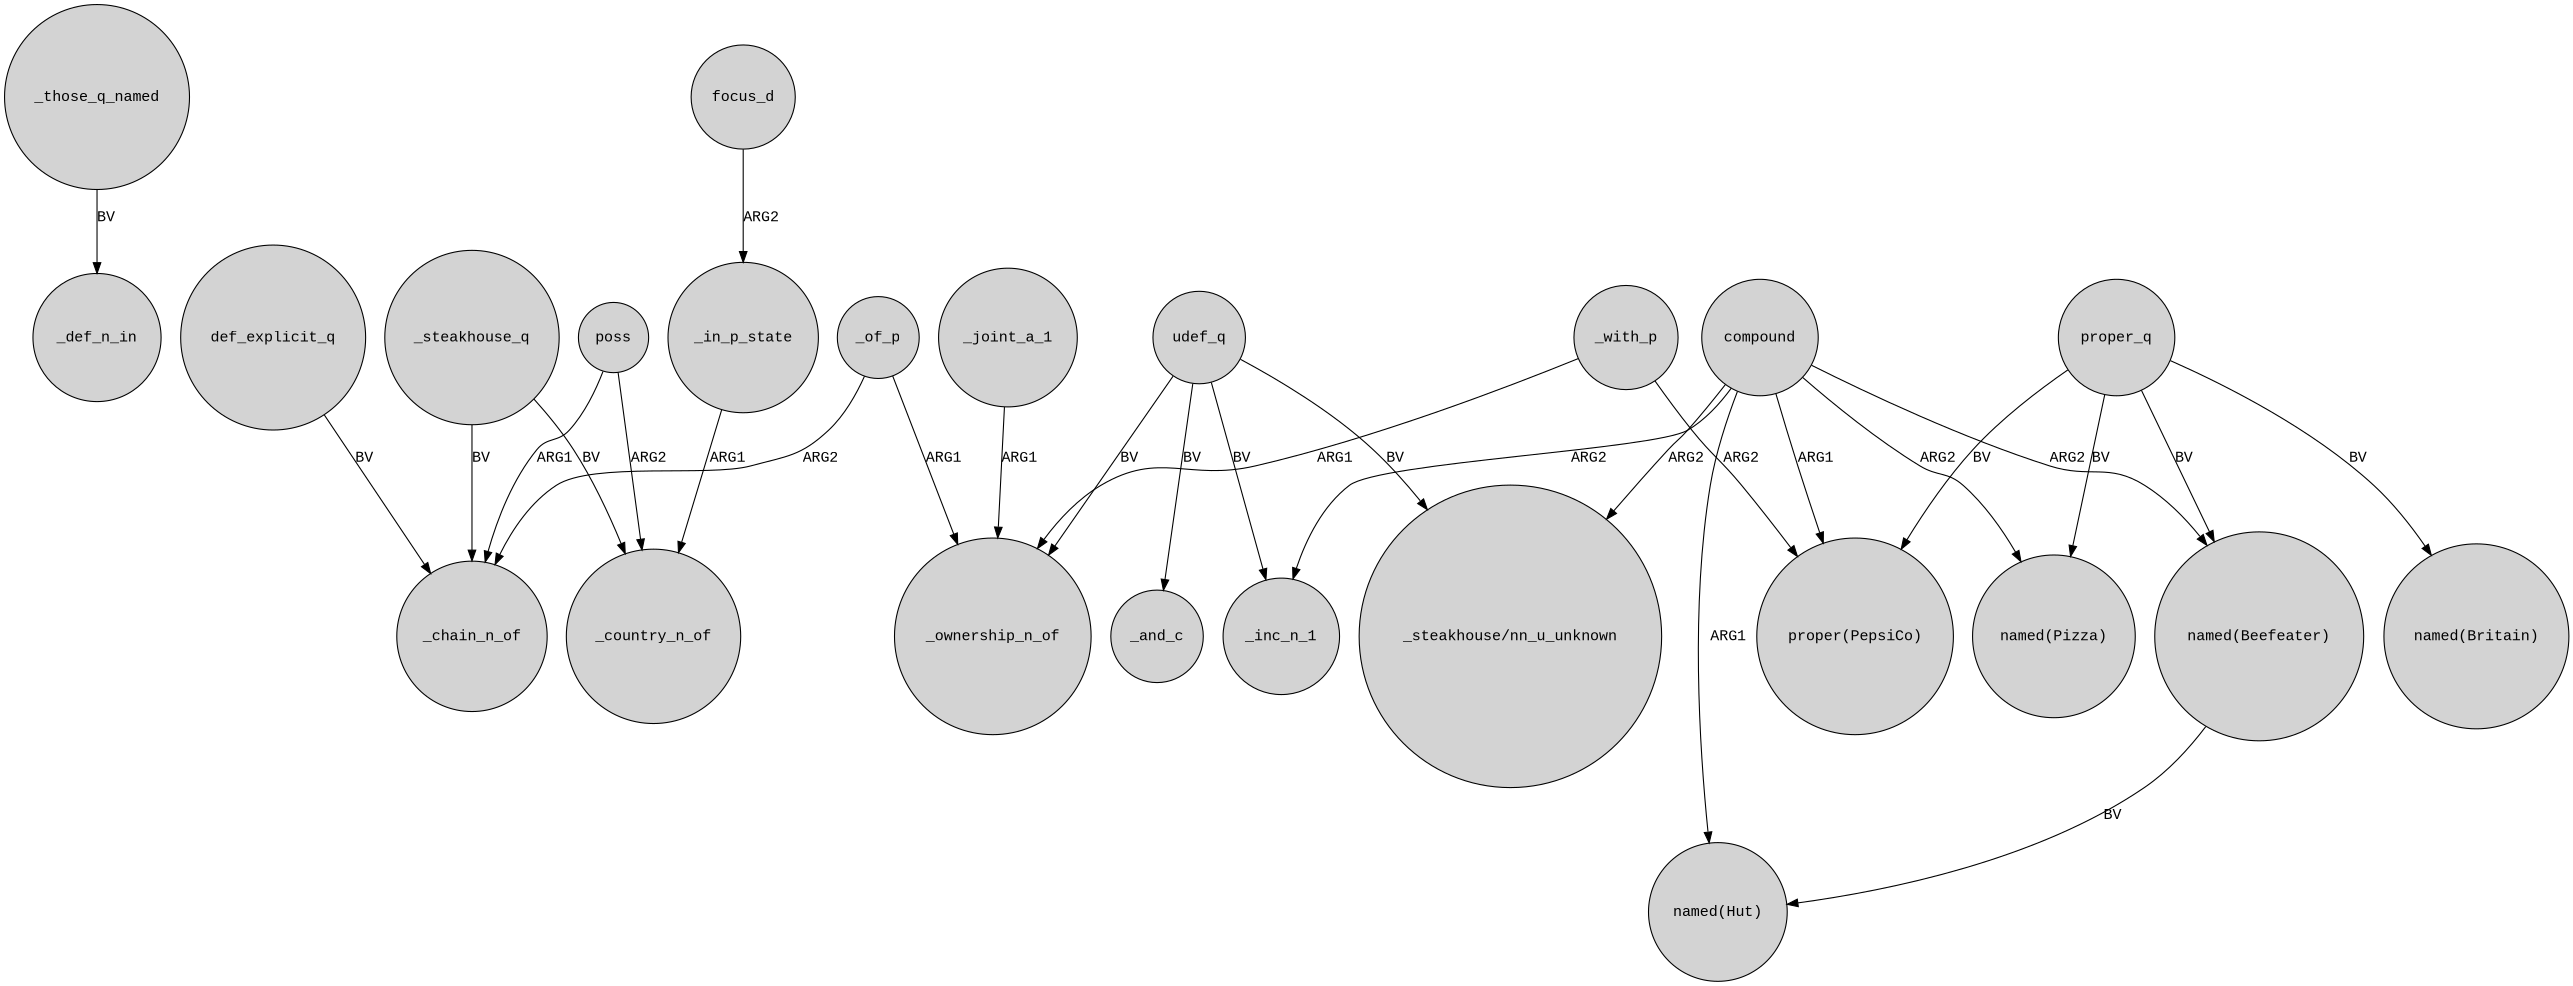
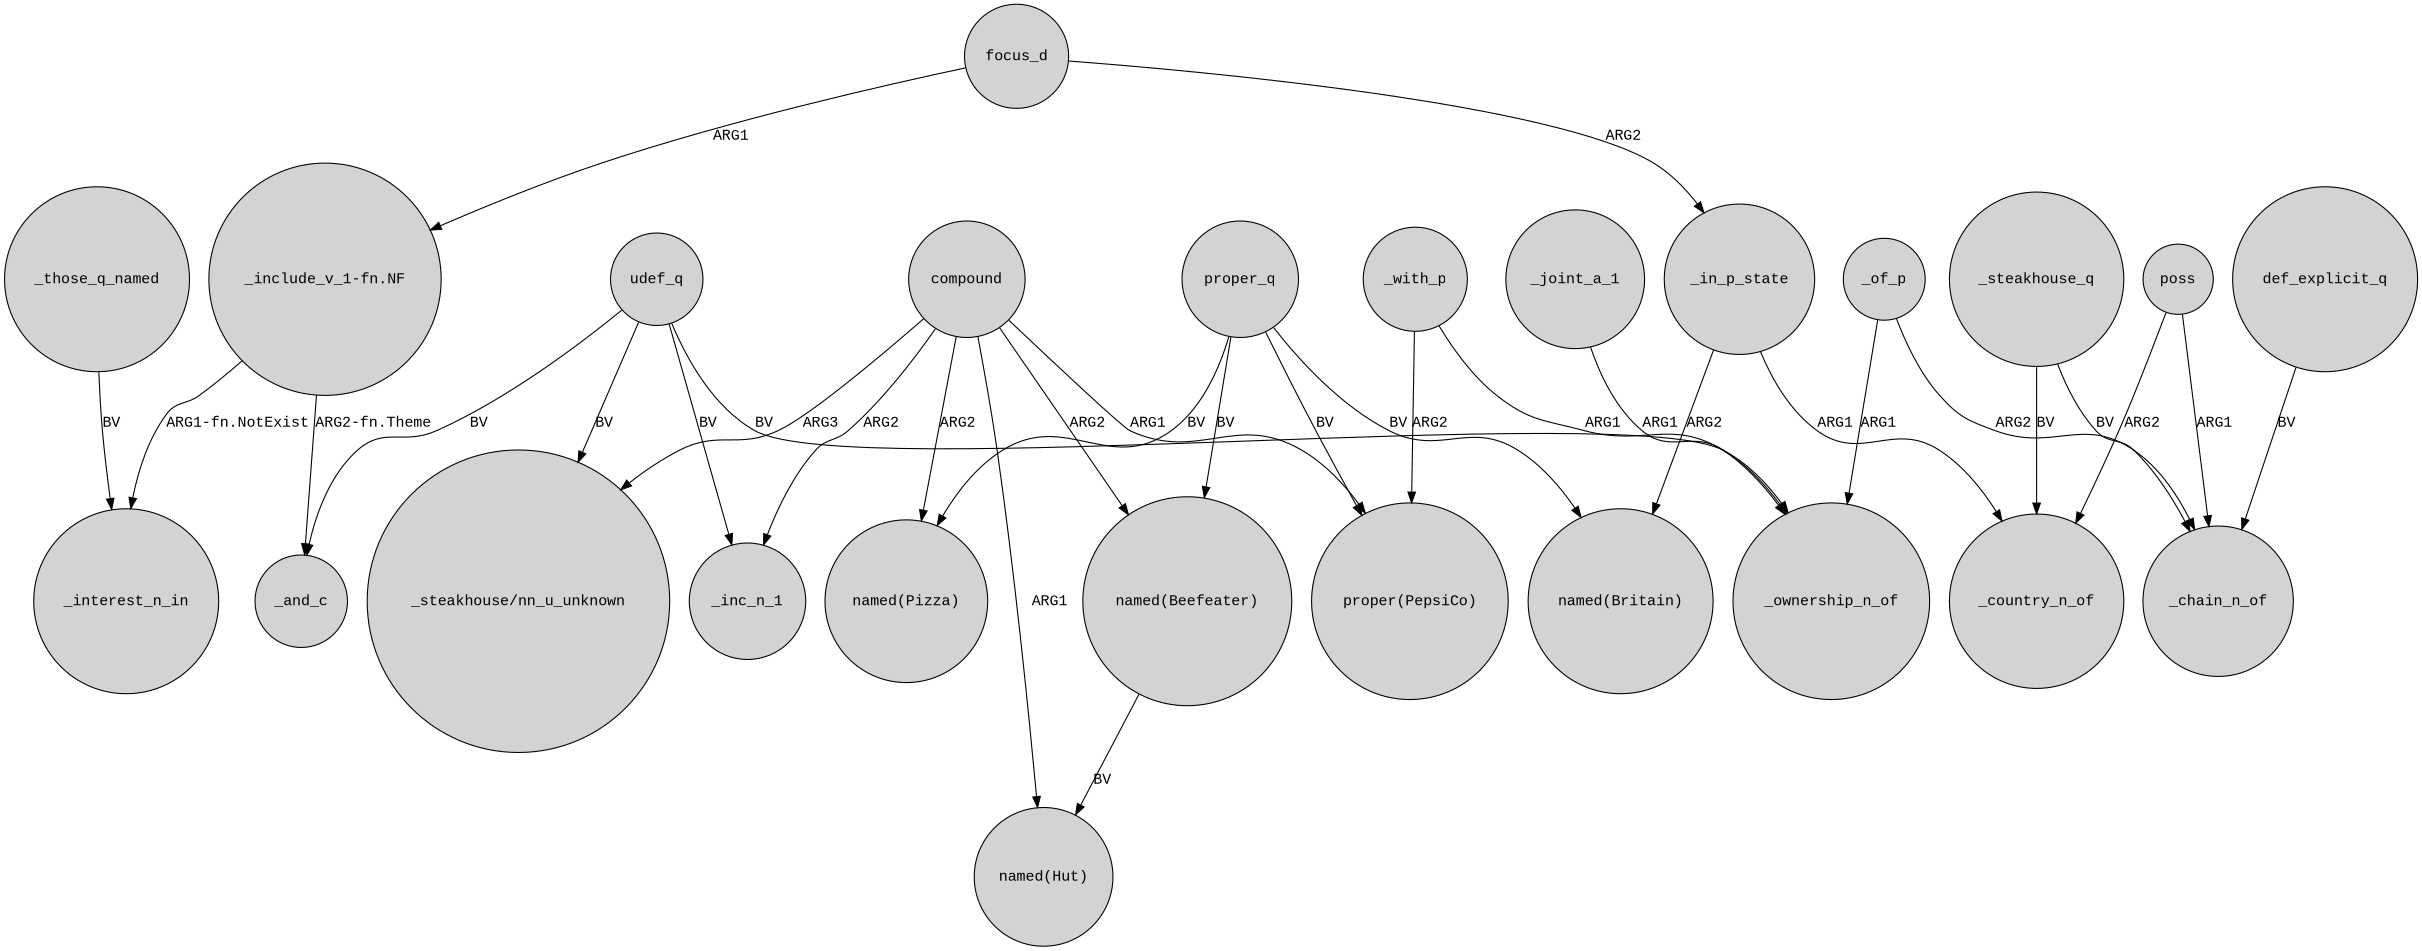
node "_include_v_1-fn.NF": added
node "_def_n_in": label "_def_n_in" -> "_interest_n_in"
edge "_in_p_state" -> "named(Britain)": added, label "ARG2"
edge "compound" -> "_steakhouse/nn_u_unknown": label "ARG2" -> "ARG3"
